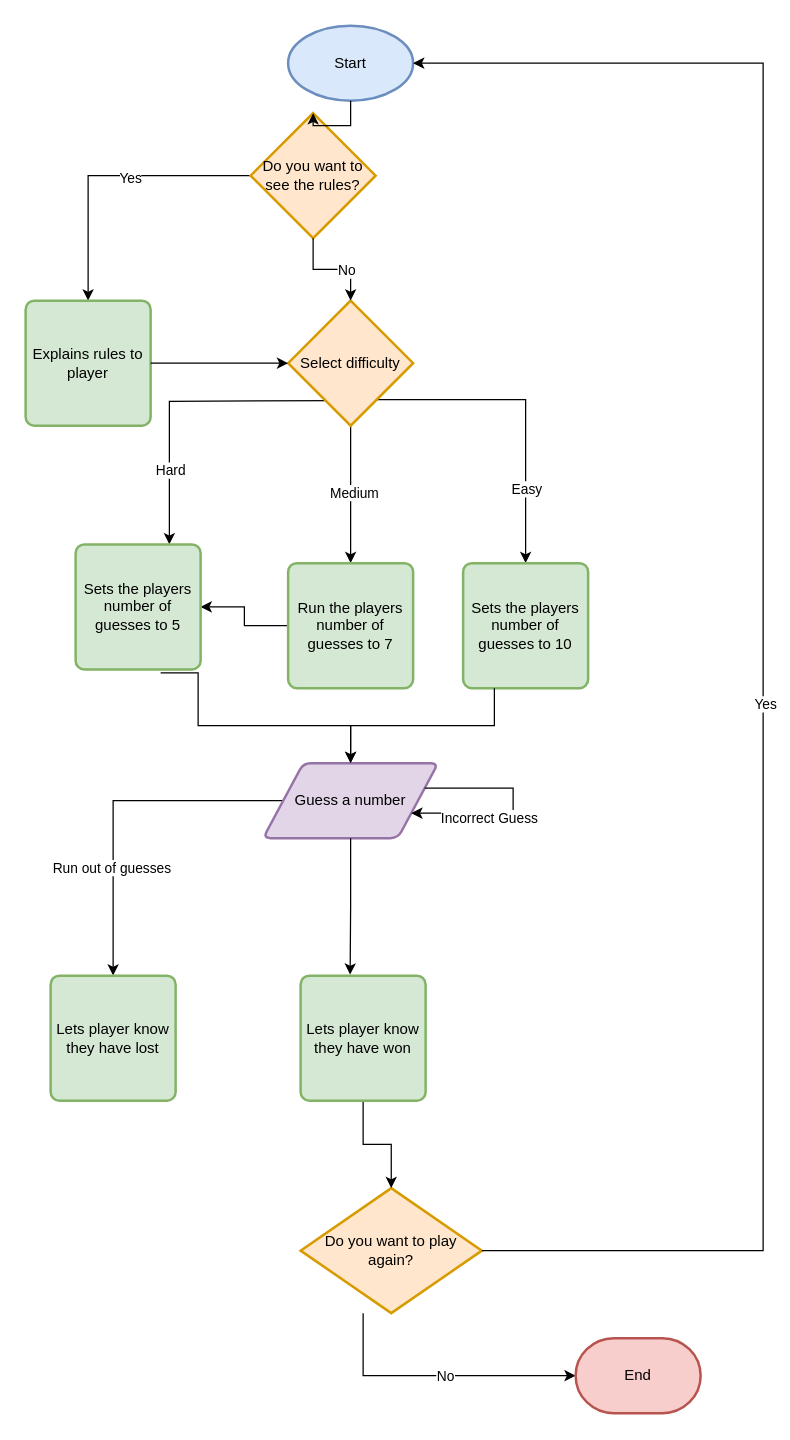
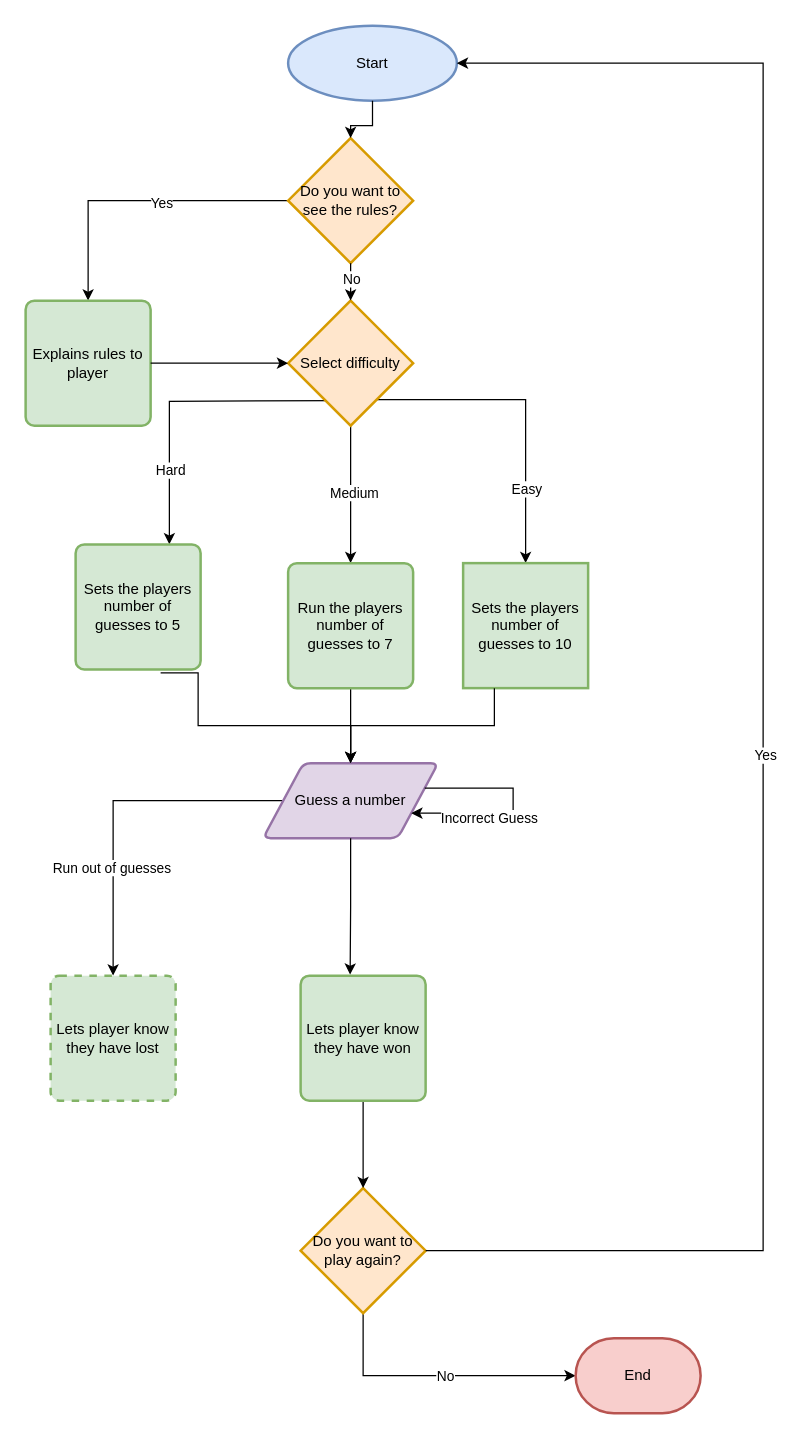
node "Start": size 125x75 -> 169x75
node "Do you want to see the rules?": moved (313, 176) -> (351, 201)
edge "Run the players number of guesses to 7" -> "Sets the players number of guesses to 5": now "Run the players number of guesses to 7" -> "Guess a number"
node "Sets the players number of guesses to 10": shape rounded rectangle -> rectangle
node "Lets player know they have lost": style solid -> dashed
node "Do you want to play again?": size 181x125 -> 125x125
